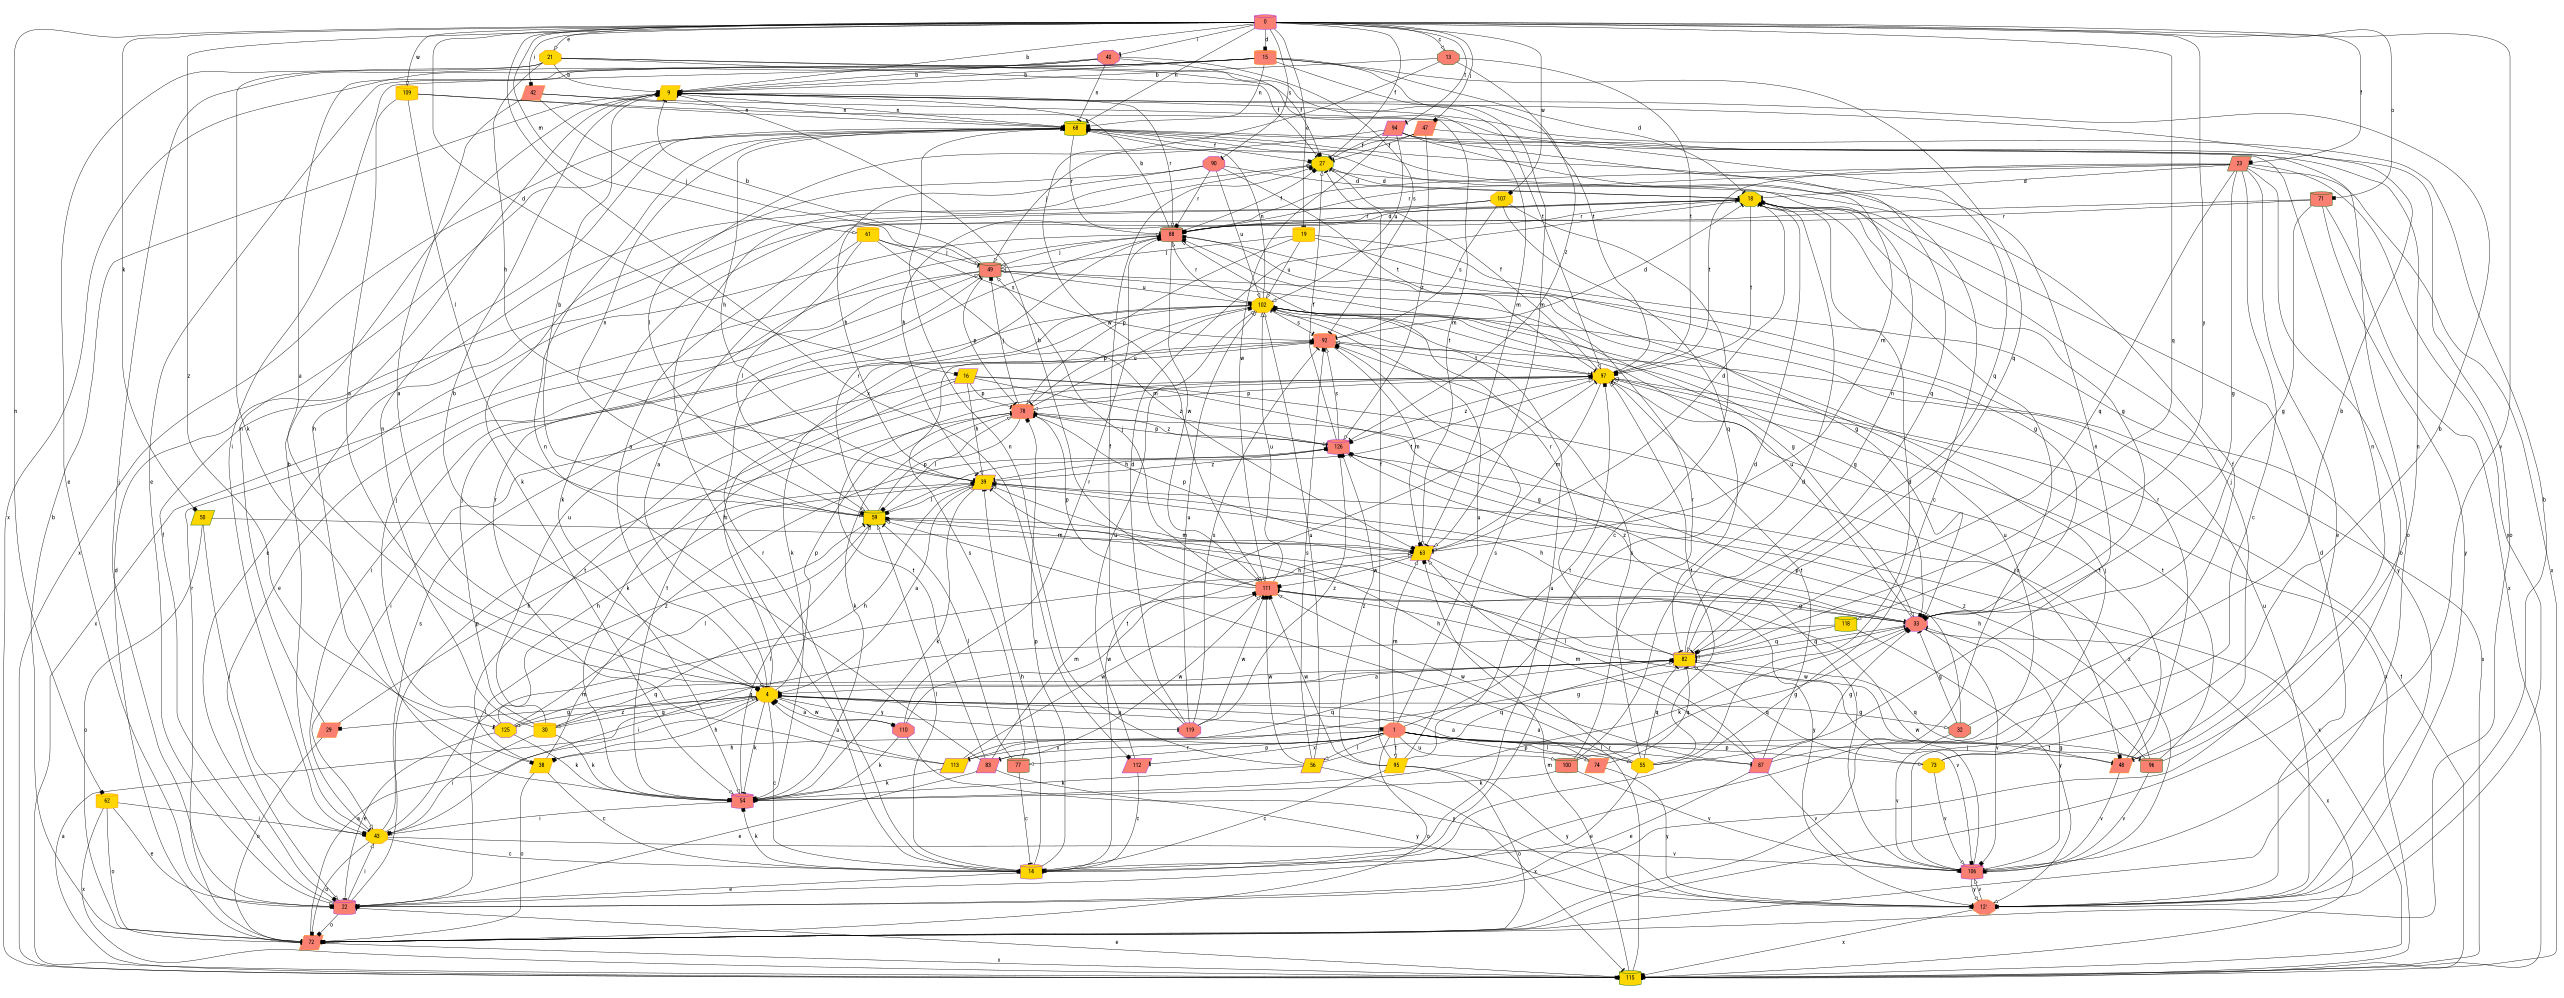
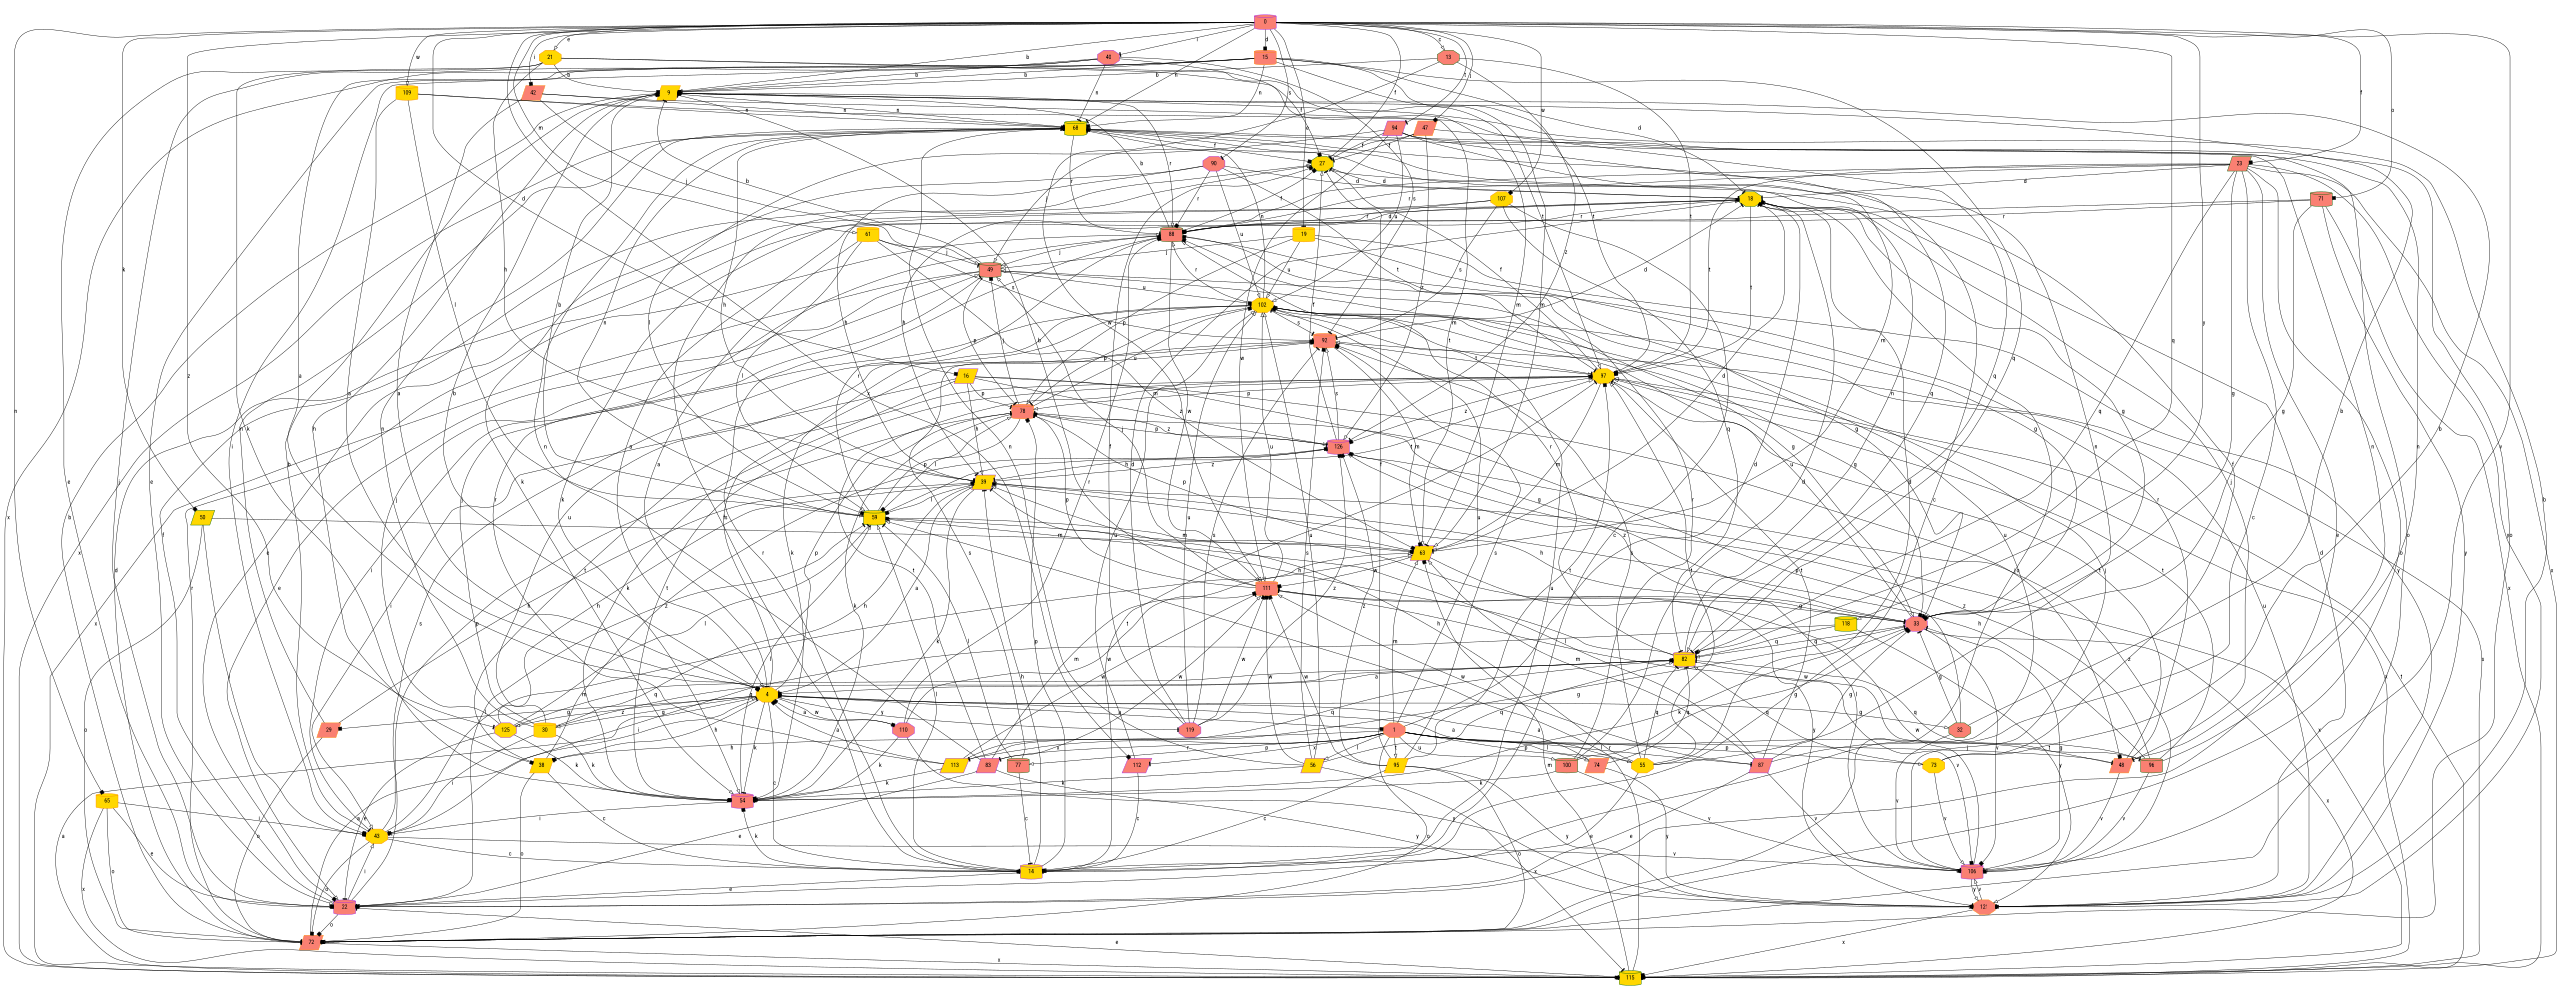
edge "21" -> "27": removed, label "f"
edge "9" -> "72": reversed
node "62": label "62" -> "65"
